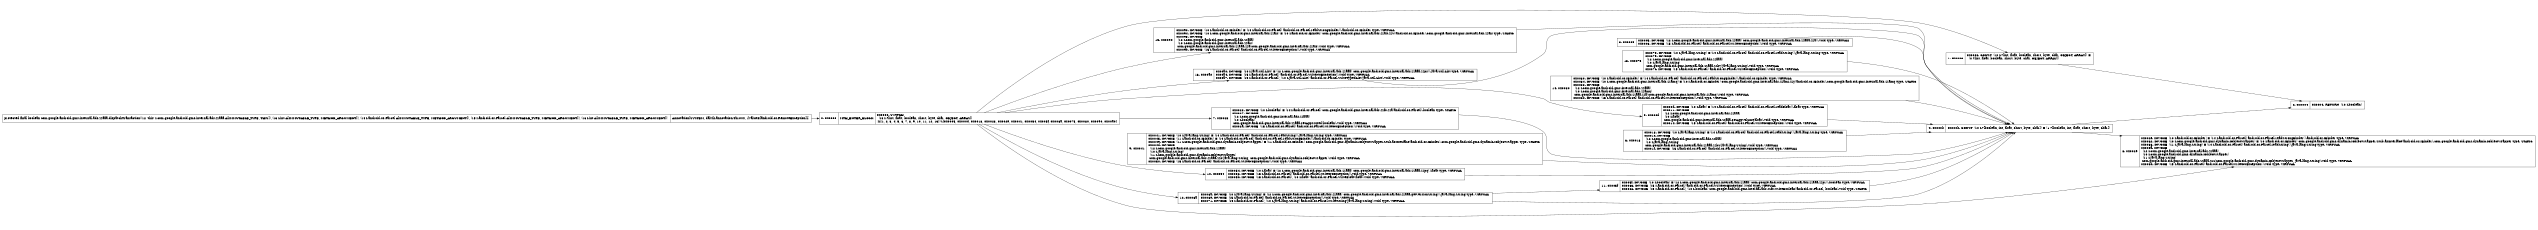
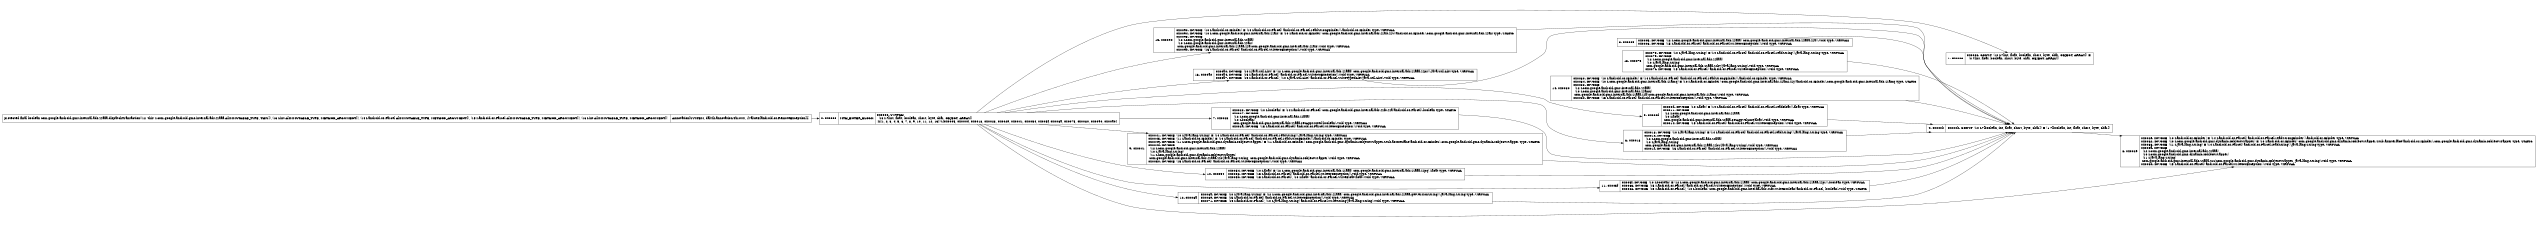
edge "0: 0x0000" -> "6: 0x0018": added
node "2: 0x0004": removed
edge "0: 0x0000" -> "9: 0x0041": added
edge "12: 0x006a" -> "11: 0x005f": now "0: 0x0000" -> "11: 0x005f"
